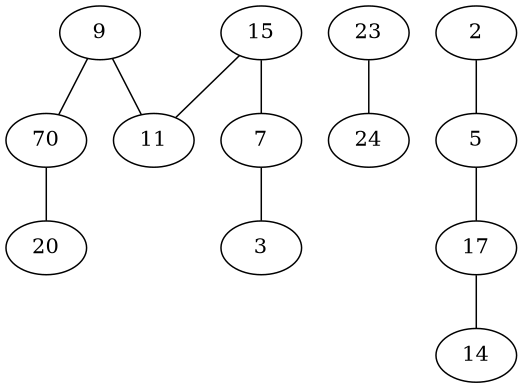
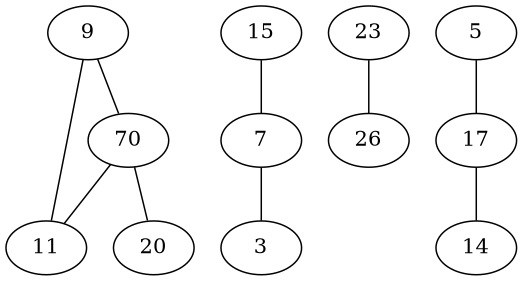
node "2": removed
edge "15" -- "11": now "70" -- "11"
node "24": label "24" -> "26"
